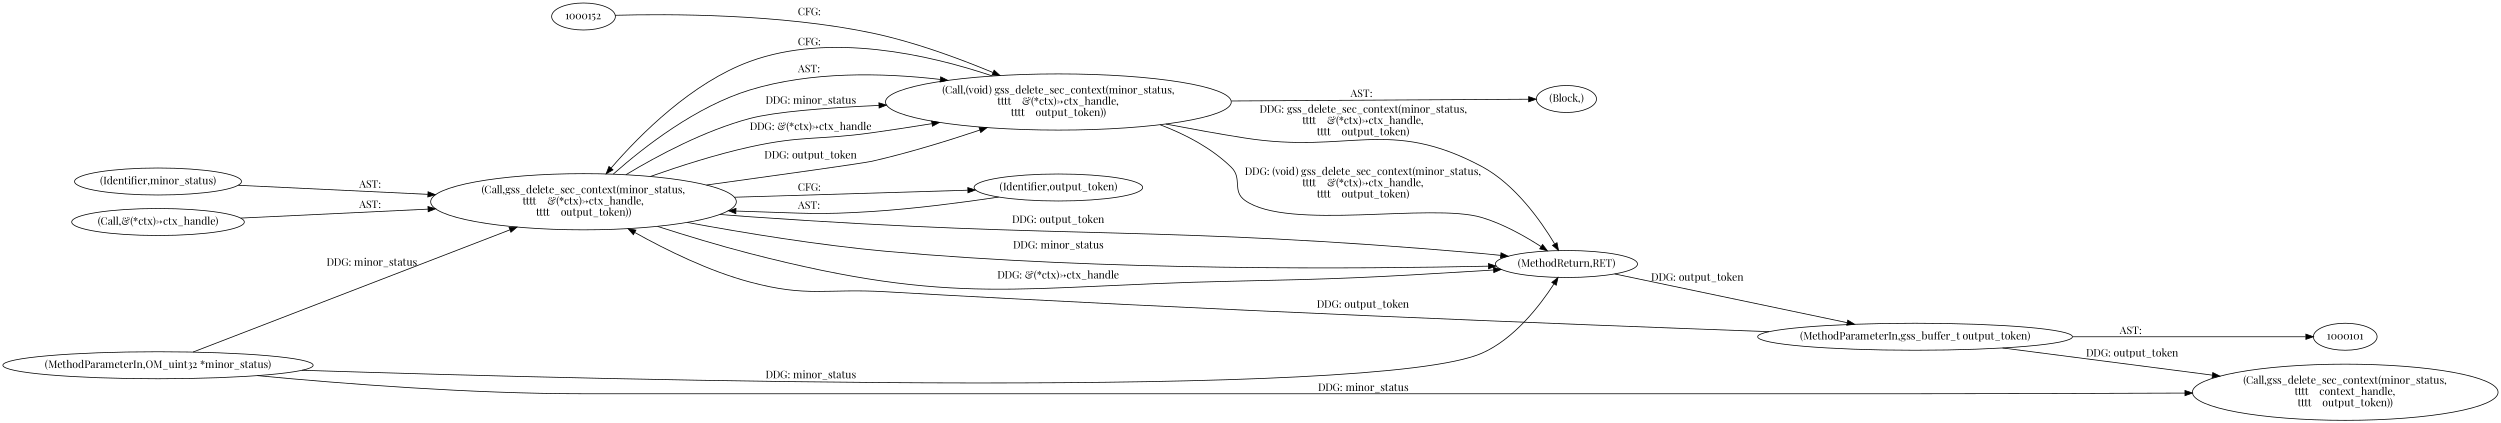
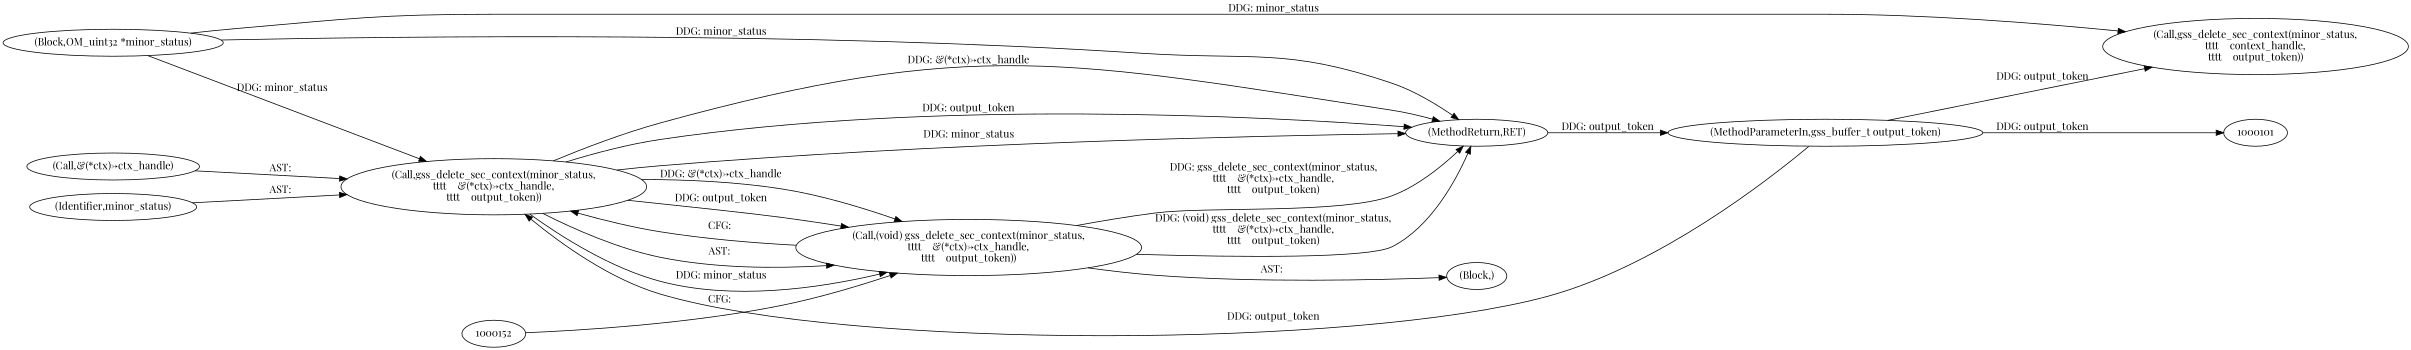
node "(Identifier,output_token)": removed
edge "(MethodParameterIn,gss_buffer_t output_token)" -> "1000101": label "AST: " -> "DDG: output_token"
node "(MethodParameterIn,OM_uint32 *minor_status)": label "(MethodParameterIn,OM_uint32 *minor_status)" -> "(Block,OM_uint32 *minor_status)"
